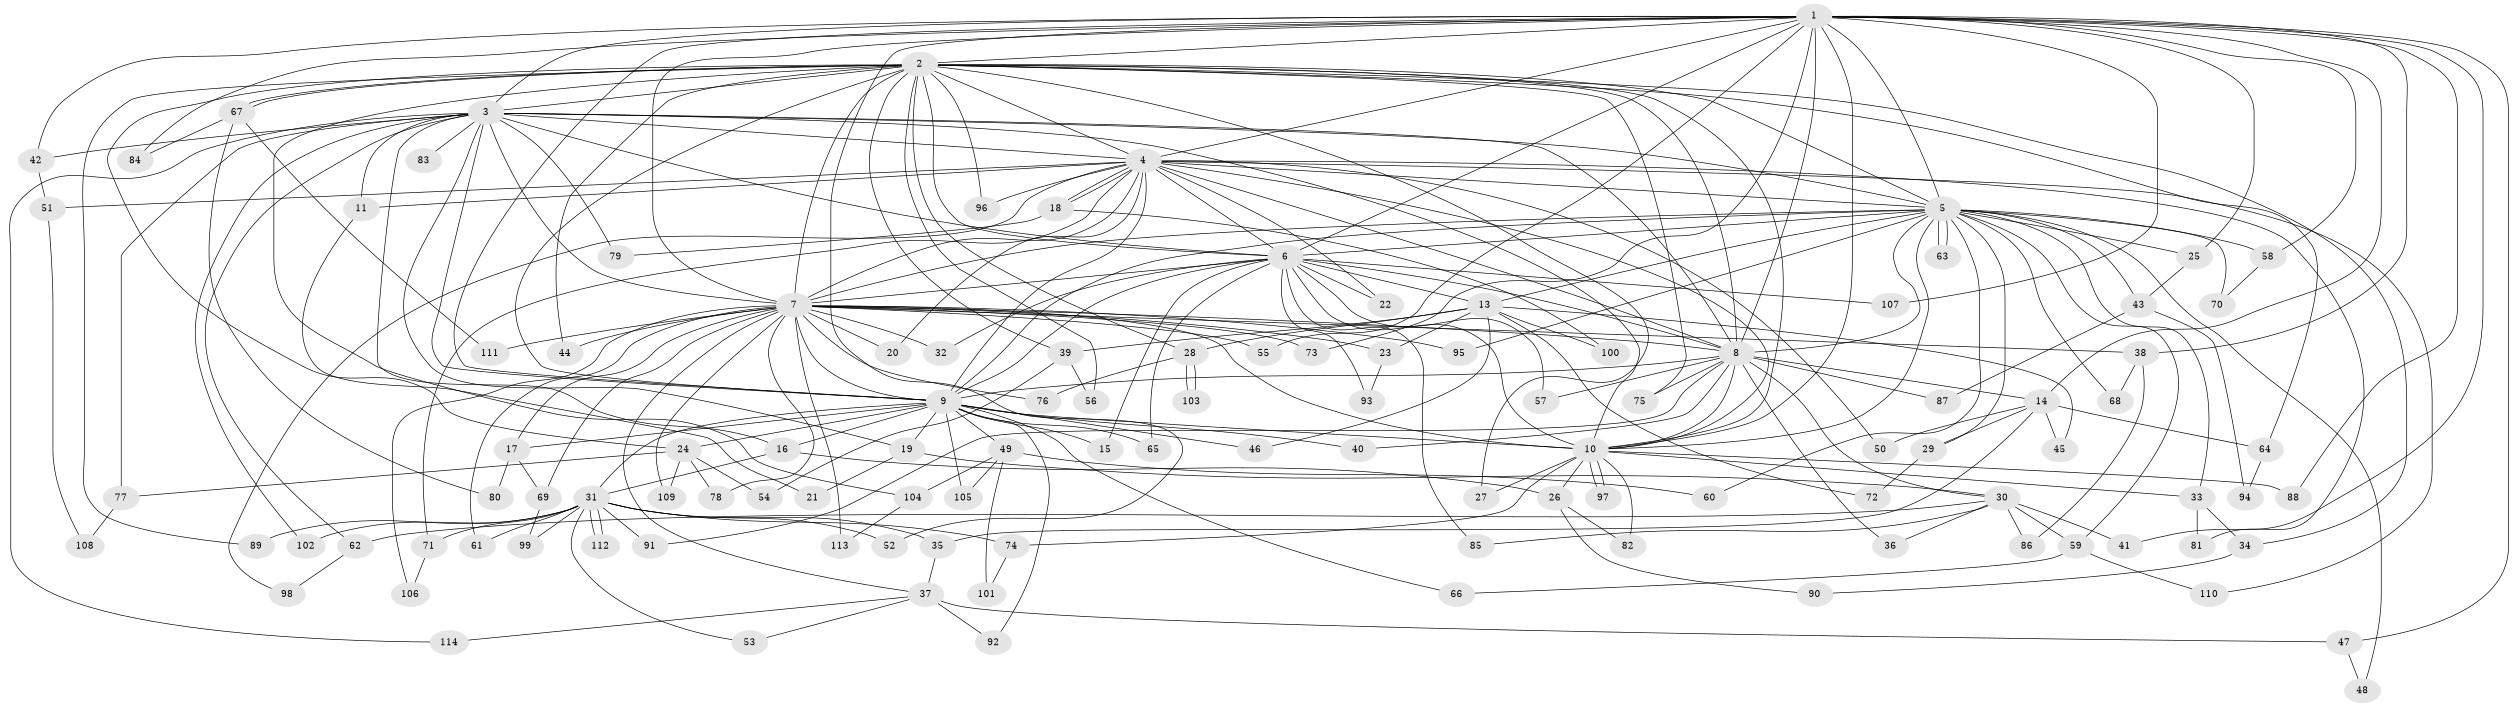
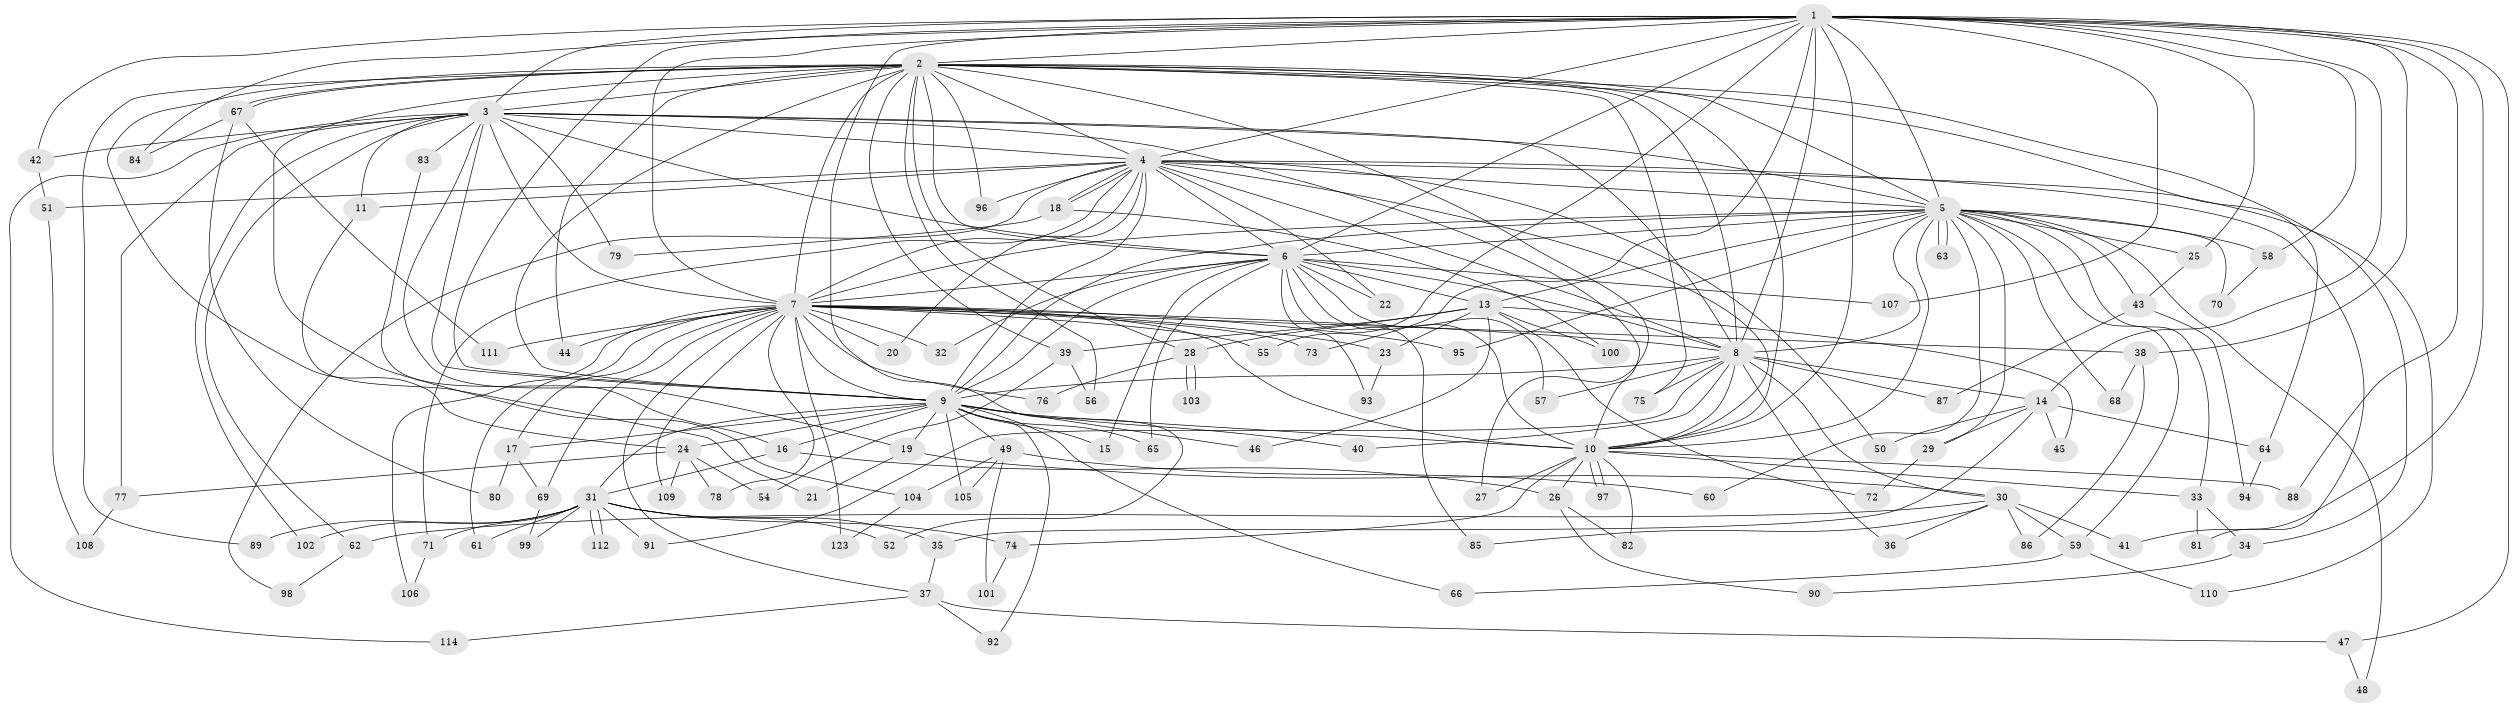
edge "3" -- "16": now "83" -- "16"
node "113": label "113" -> "123"
node "53": removed
